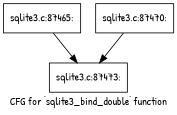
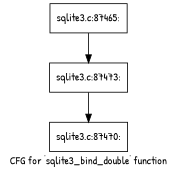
edge "sqlite3.c:87470:" -> "sqlite3.c:87473:": reversed
